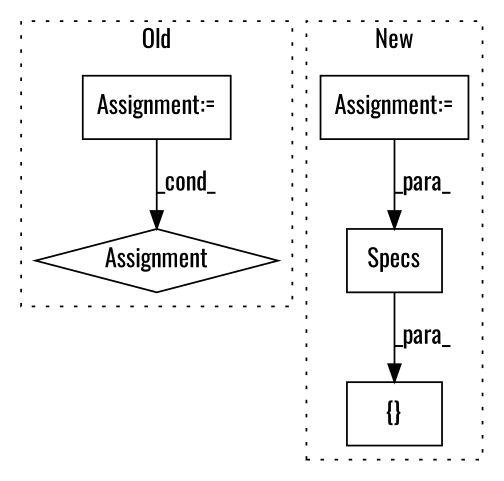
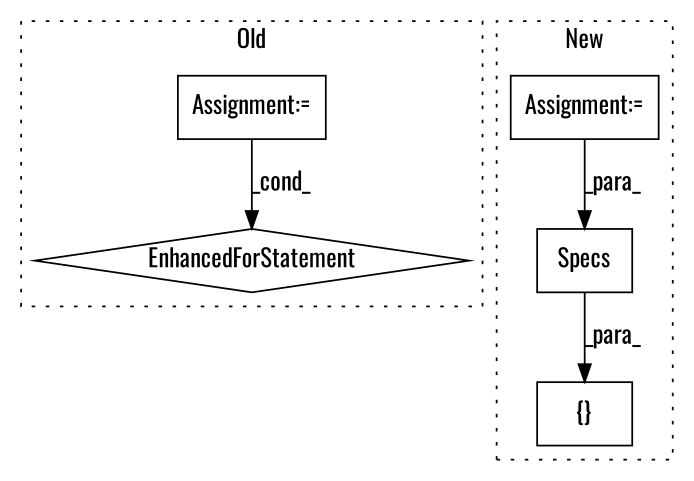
node "Assignment": label "Assignment" -> "EnhancedForStatement"
